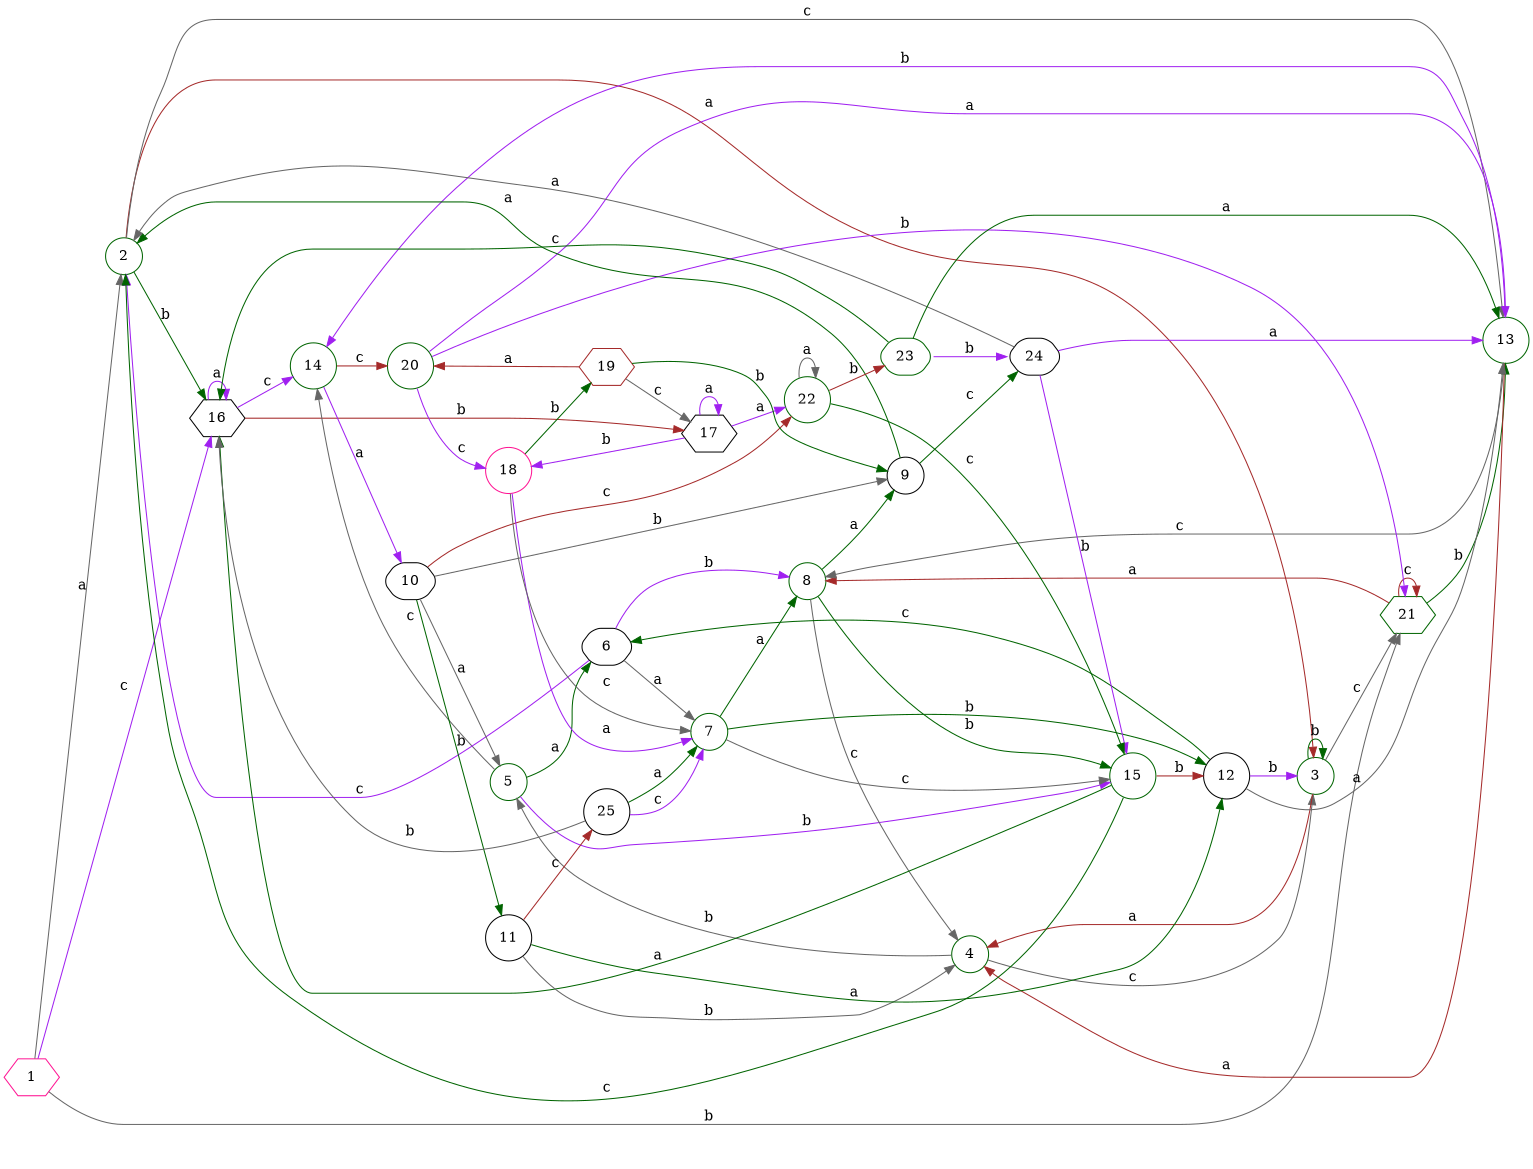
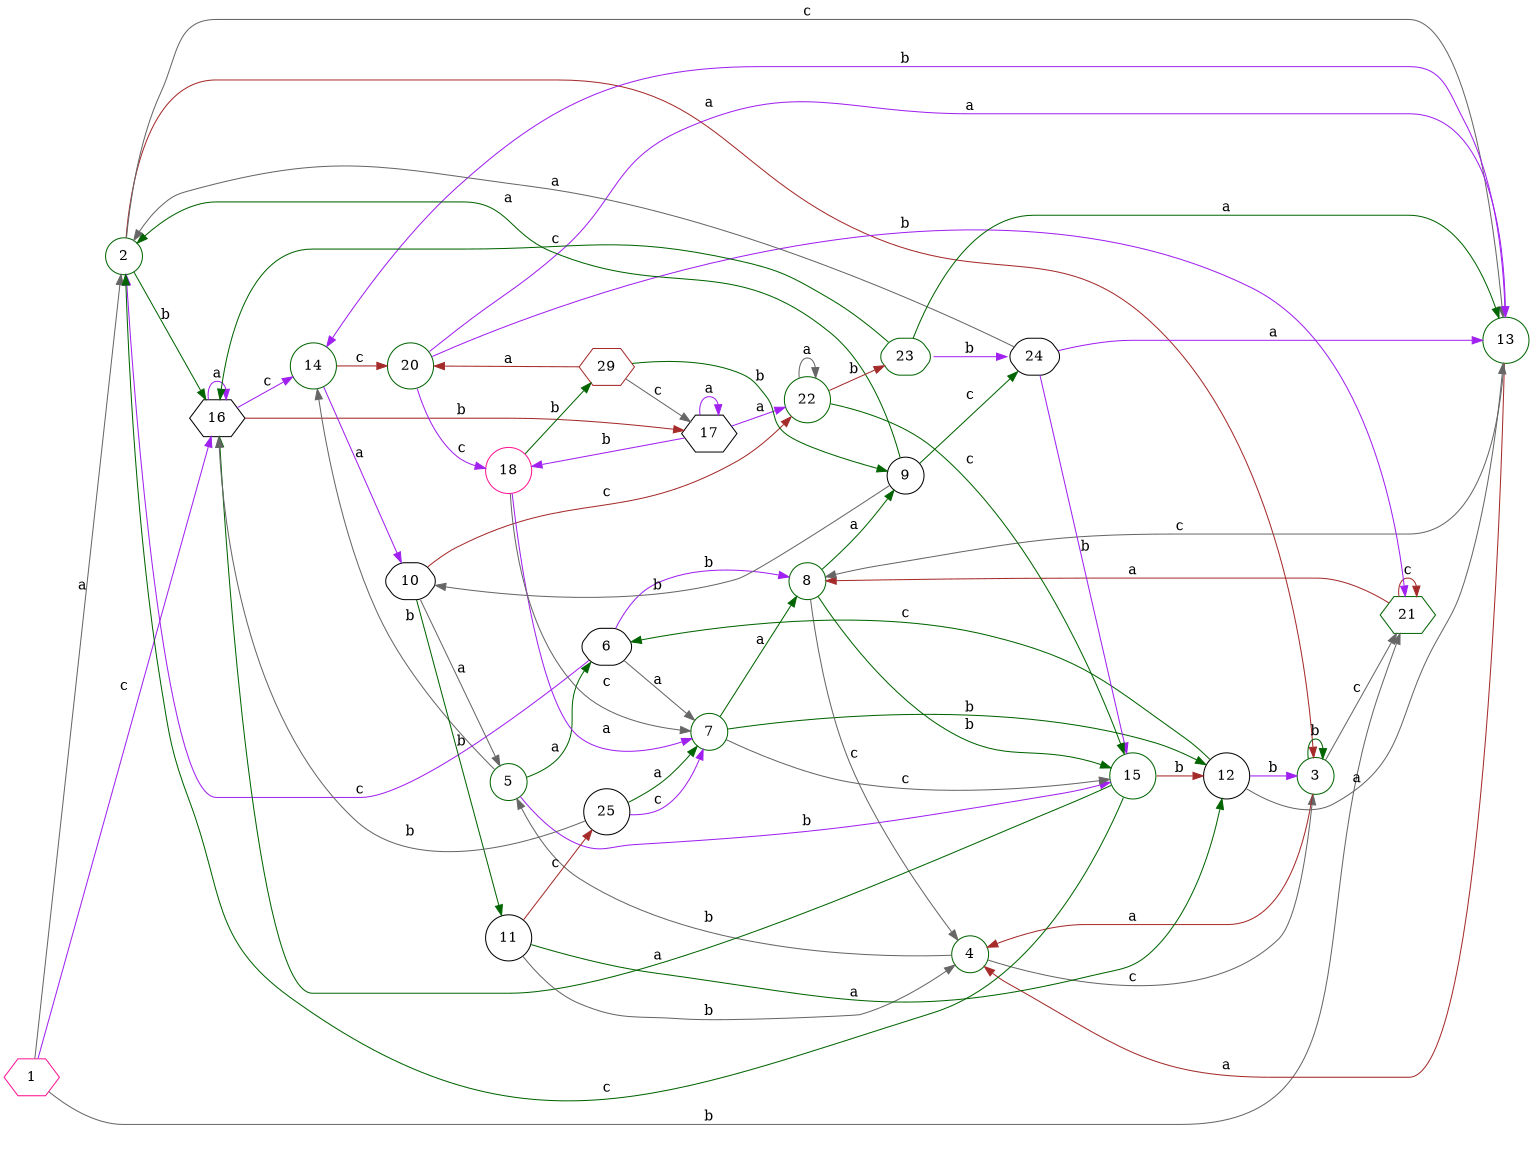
node "19": label "19" -> "29"
edge "21" -> "13": removed, label "b"
edge "10" -> "9": reversed
edge "5" -> "14": label "c" -> "b"
